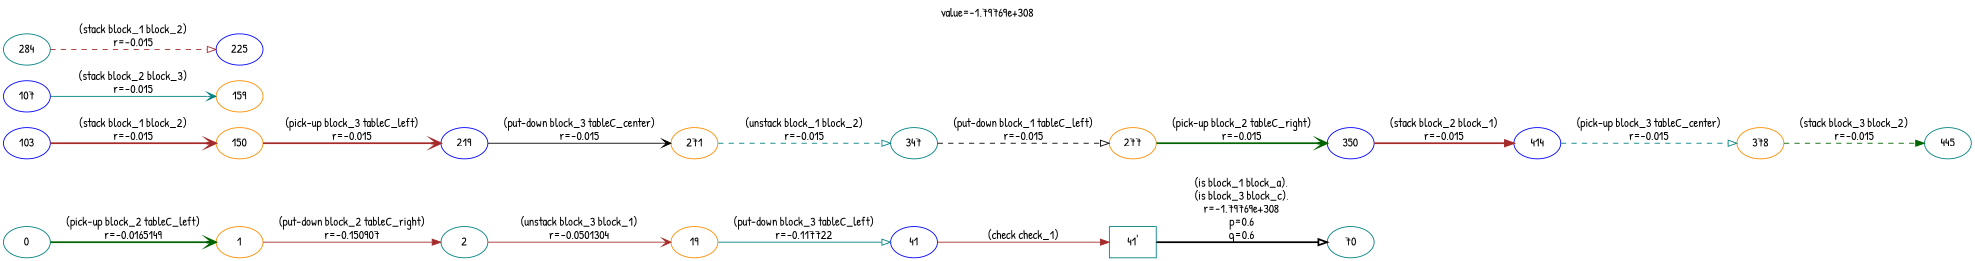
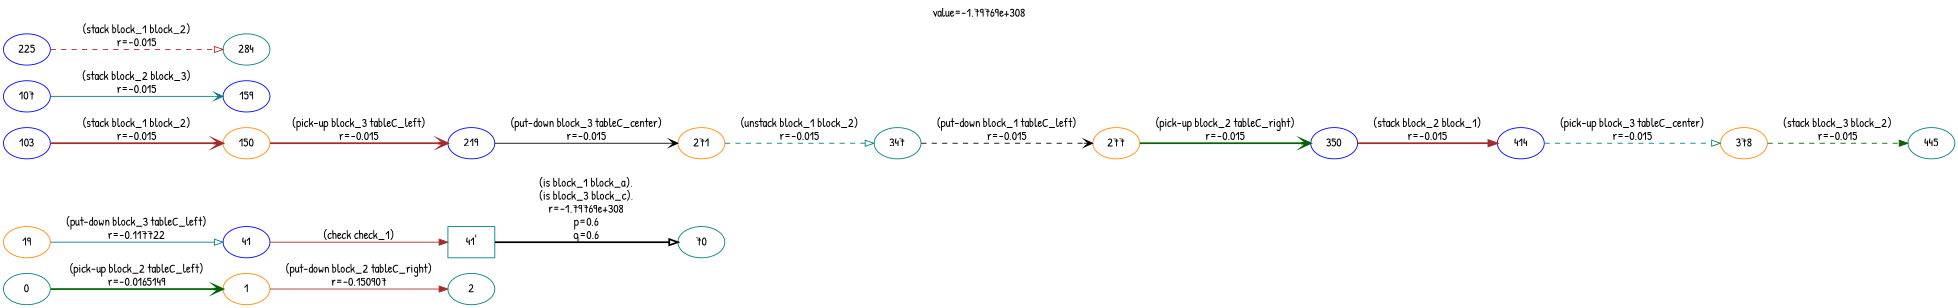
edge "284" -> "225": reversed
node "159": color darkorange -> blue
edge "347" -> "277": arrowhead onormal -> vee
edge "2" -> "19": removed, label "(unstack block_3 block_1) r=-0.0501304"
